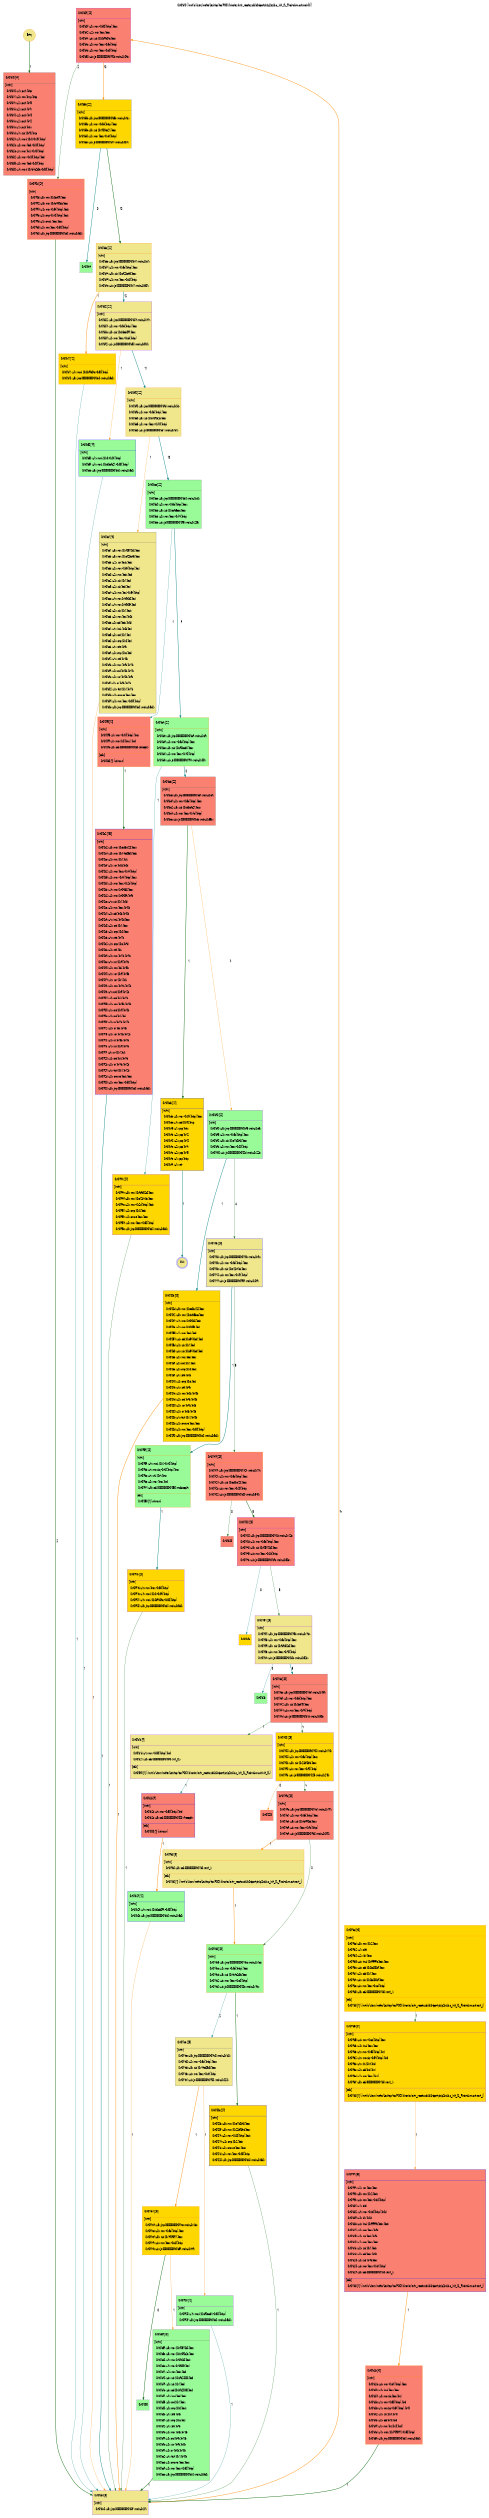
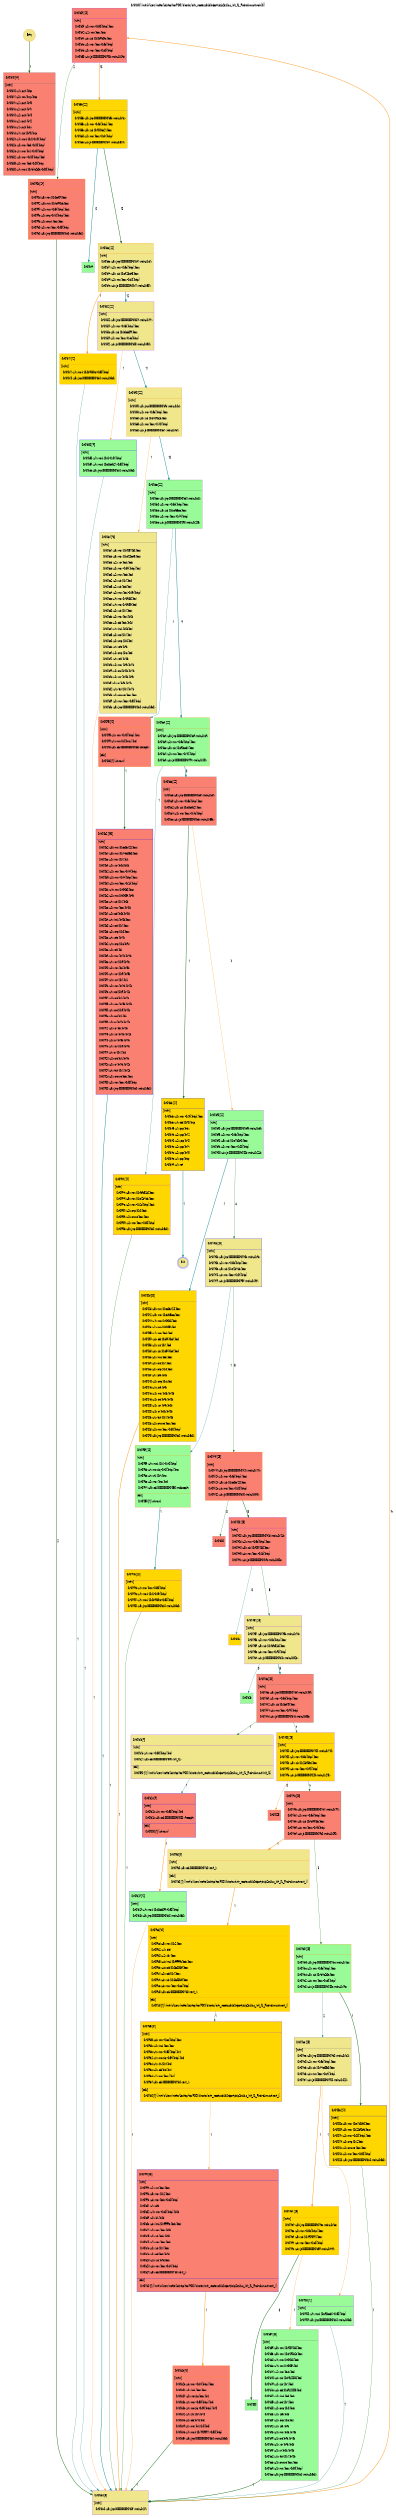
edge "0x401706 [25]" -> "0x40195f [23]": style bold -> solid
edge "0x4019a8 [5]" -> "0x4017b5 [25]": now "0x4019a8 [5]" -> "0x4019ad [40]"
